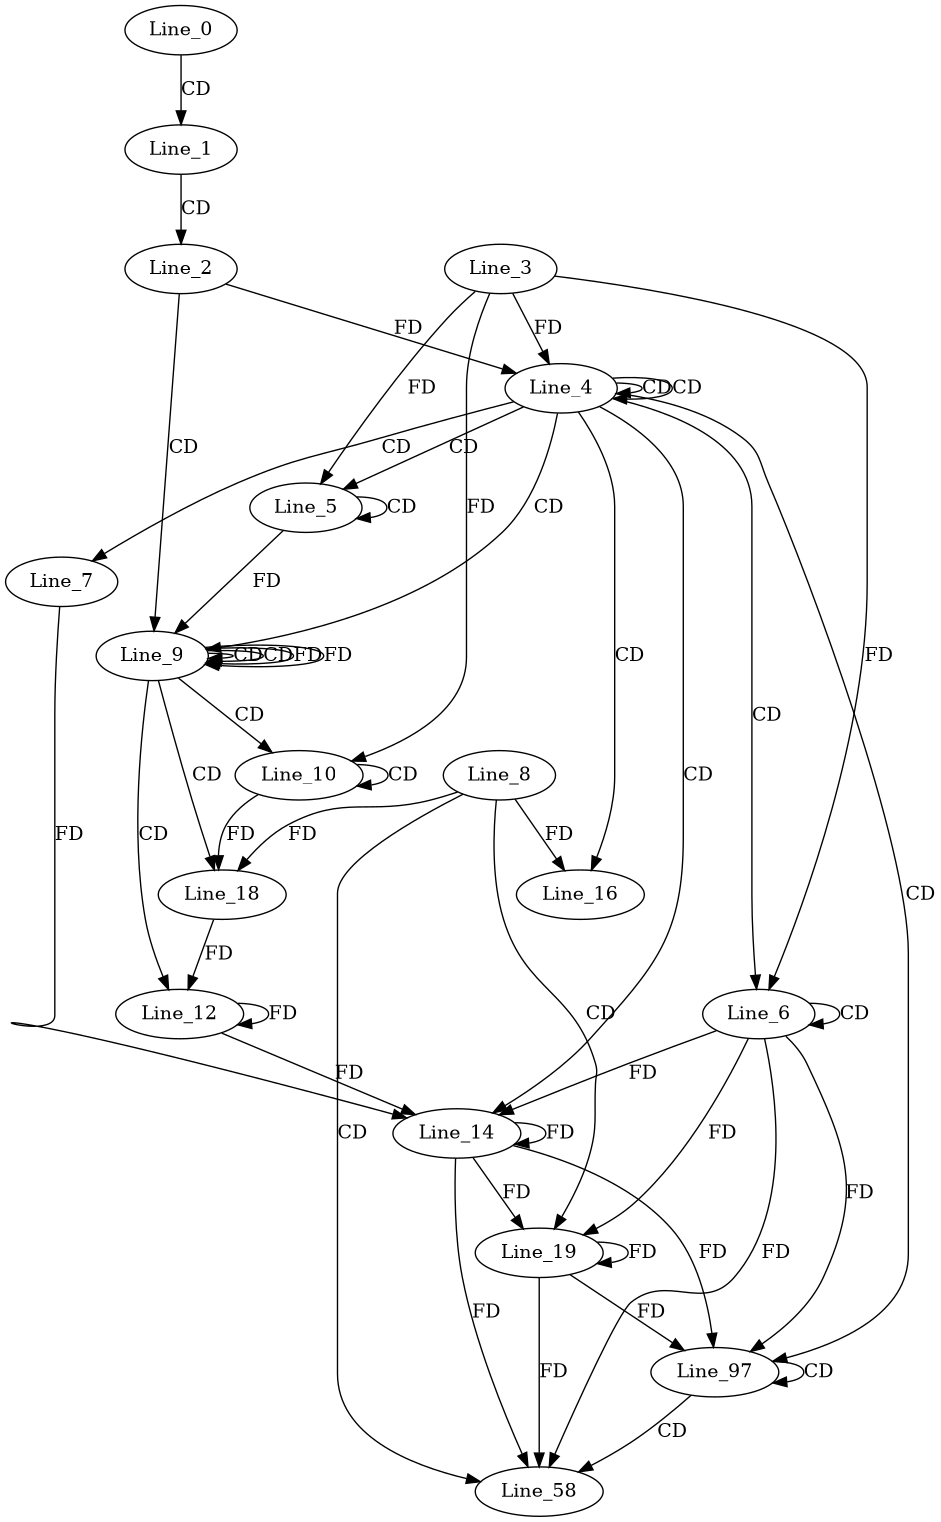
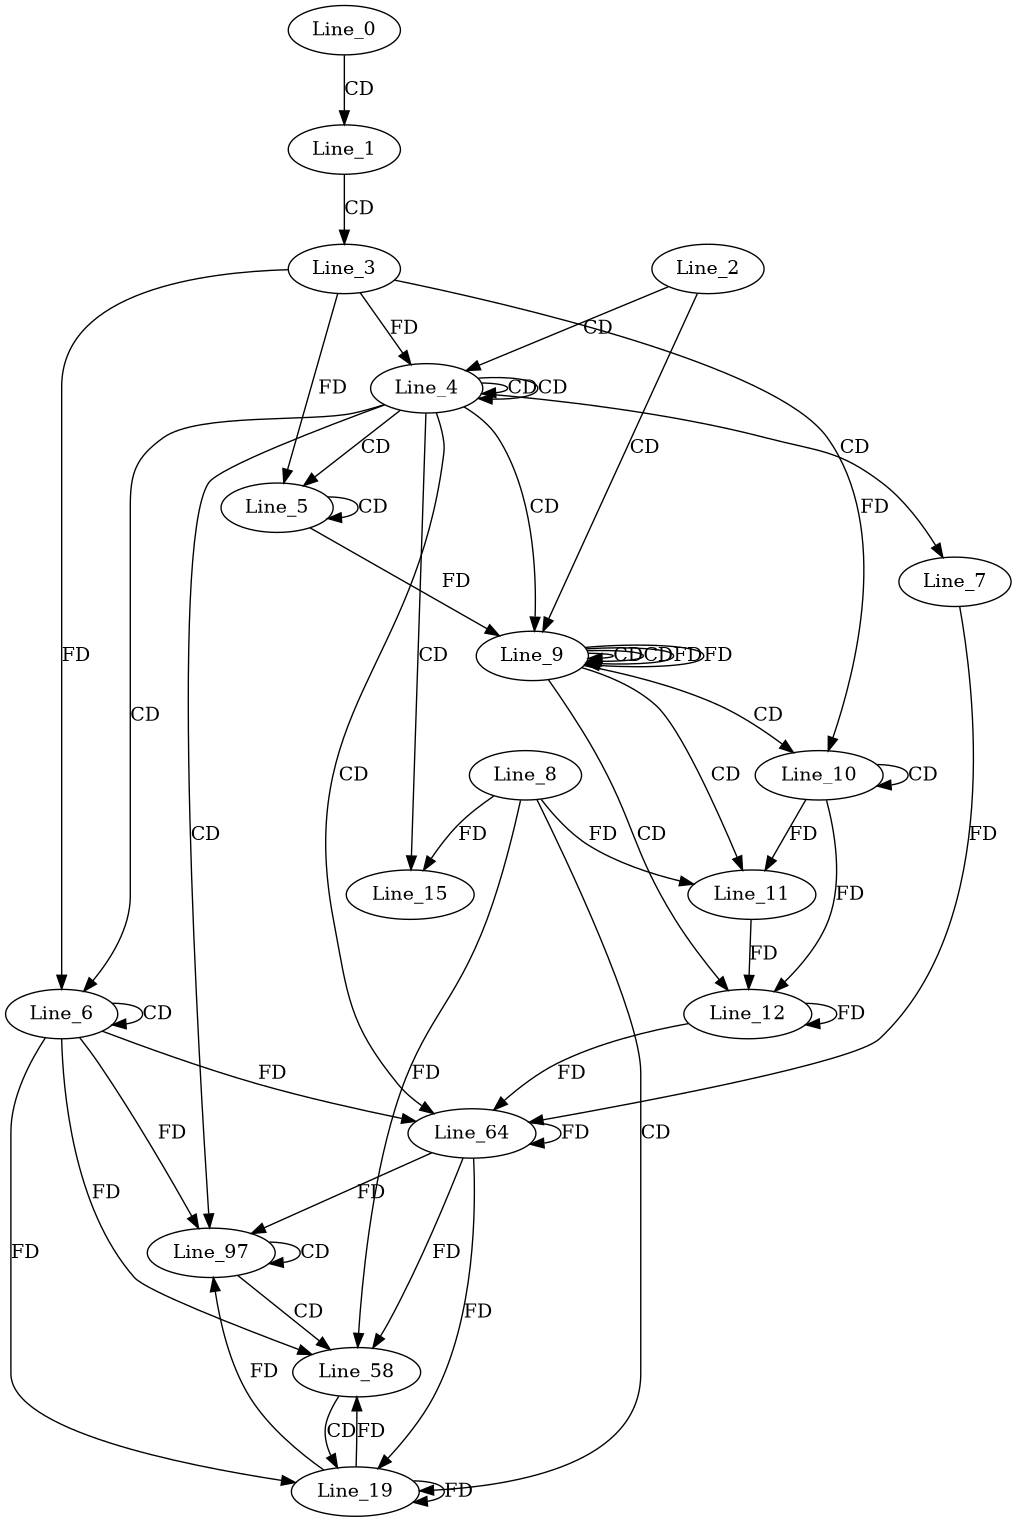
edge "Line_1" -> "Line_2": now "Line_1" -> "Line_3"
edge "Line_2" -> "Line_4": label "FD" -> "CD"
node "Line_18": label "Line_18" -> "Line_11"
node "Line_16": label "Line_16" -> "Line_15"
edge "Line_10" -> "Line_12": added, label "FD"
edge "Line_8" -> "Line_58": label "CD" -> "FD"
node "Line_14": label "Line_14" -> "Line_64"
edge "Line_58" -> "Line_19": added, label "CD"
